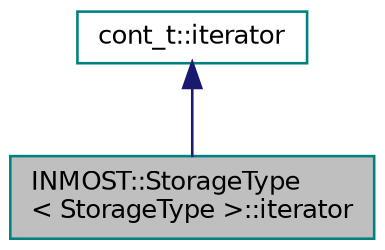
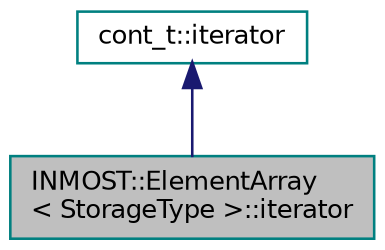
node "INMOST::StorageType < StorageType >::iterator": label "INMOST::StorageType < StorageType >::iterator" -> "INMOST::ElementArray < StorageType >::iterator"
